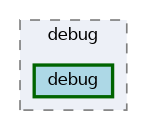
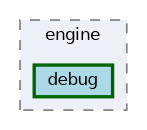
cluster "debug": label "debug" -> "engine"
